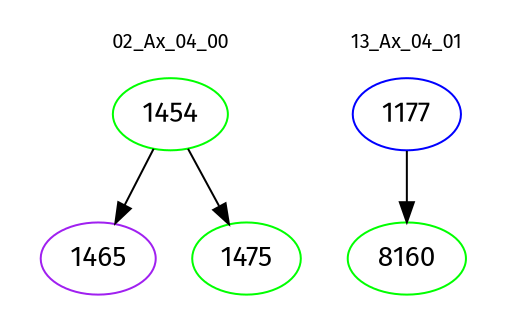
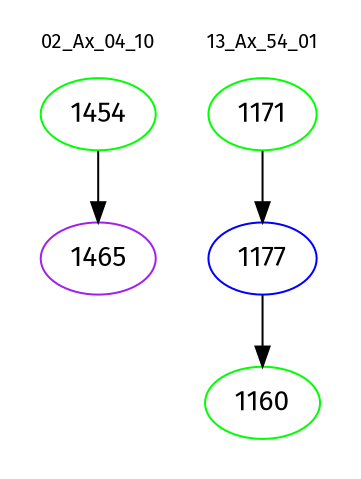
cluster "02_Ax_04_00": label "02_Ax_04_00" -> "02_Ax_04_10"
cluster "13_Ax_04_01": label "13_Ax_04_01" -> "13_Ax_54_01"
node "1171": added
node "1475": removed
node "8160": label "8160" -> "1160"
